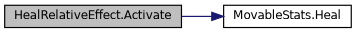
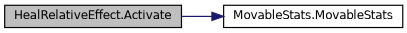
node "MovableStats.Heal": label "MovableStats.Heal" -> "MovableStats.MovableStats"
